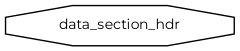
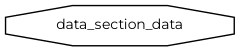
node "data_section_hdr": label "data_section_hdr" -> "data_section_data"
